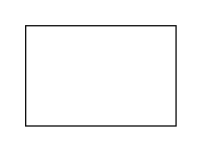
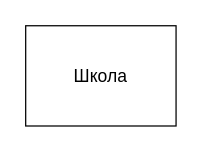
node "Школа": added
